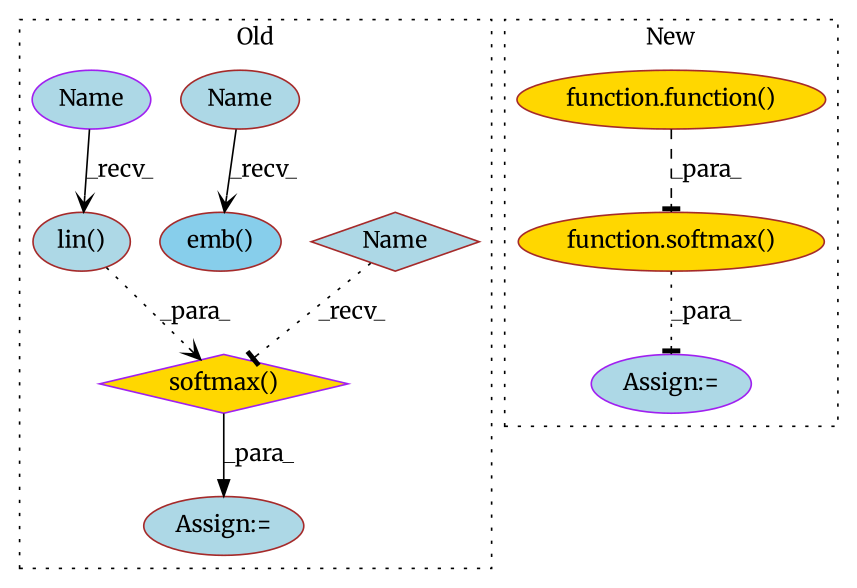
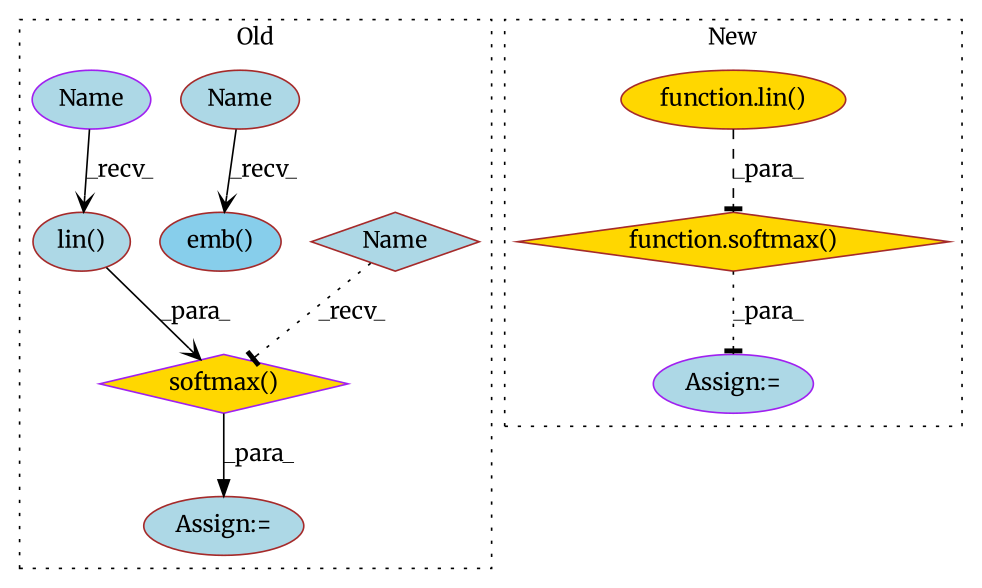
node "function.function()": label "function.function()" -> "function.lin()"
node "function.softmax()": shape ellipse -> diamond
edge "lin()" -> "softmax()": style dotted -> solid
